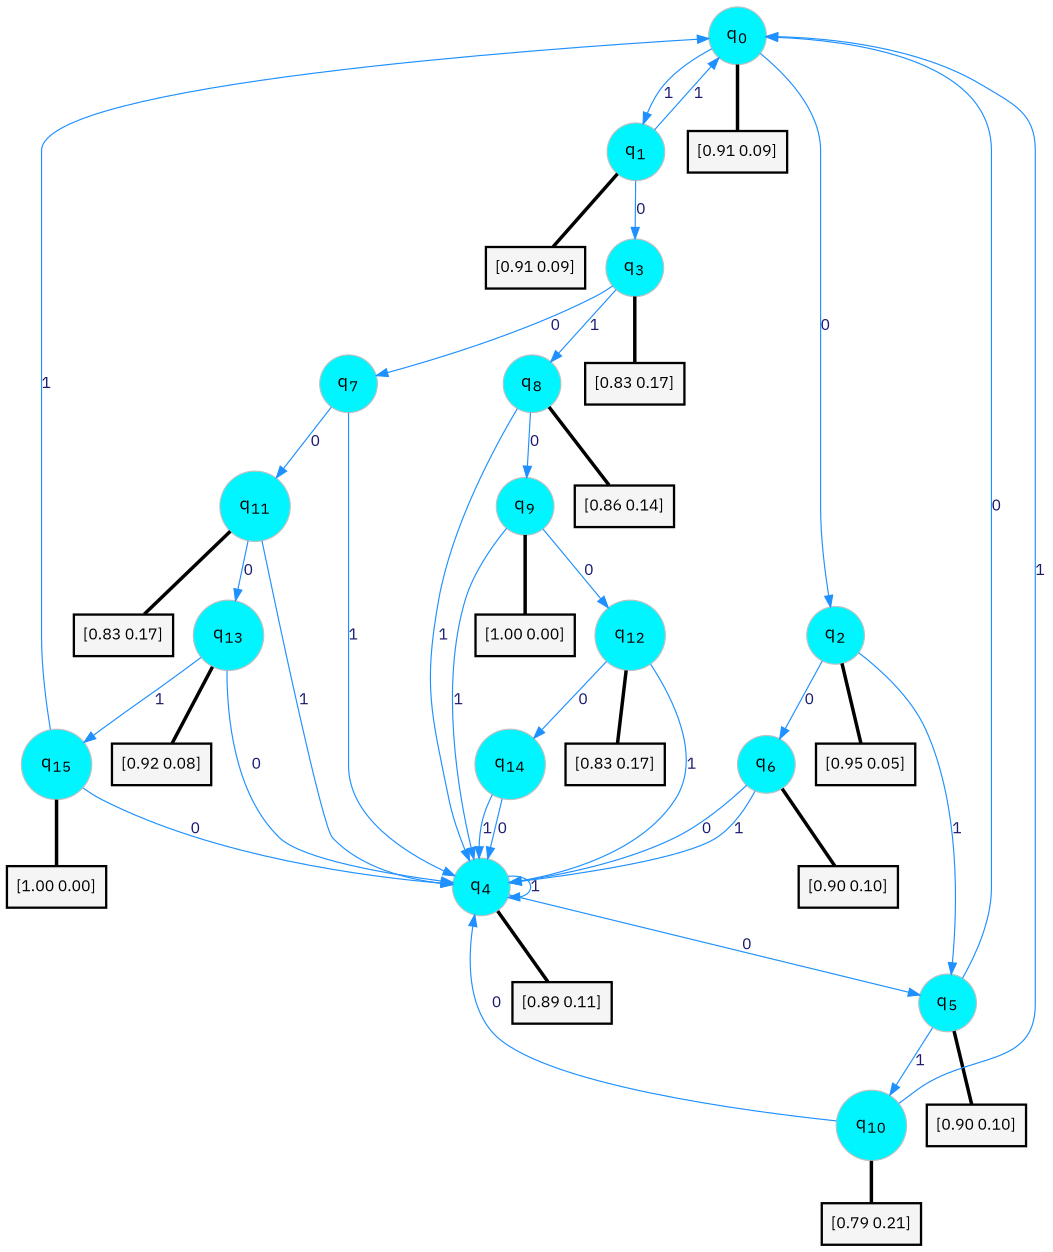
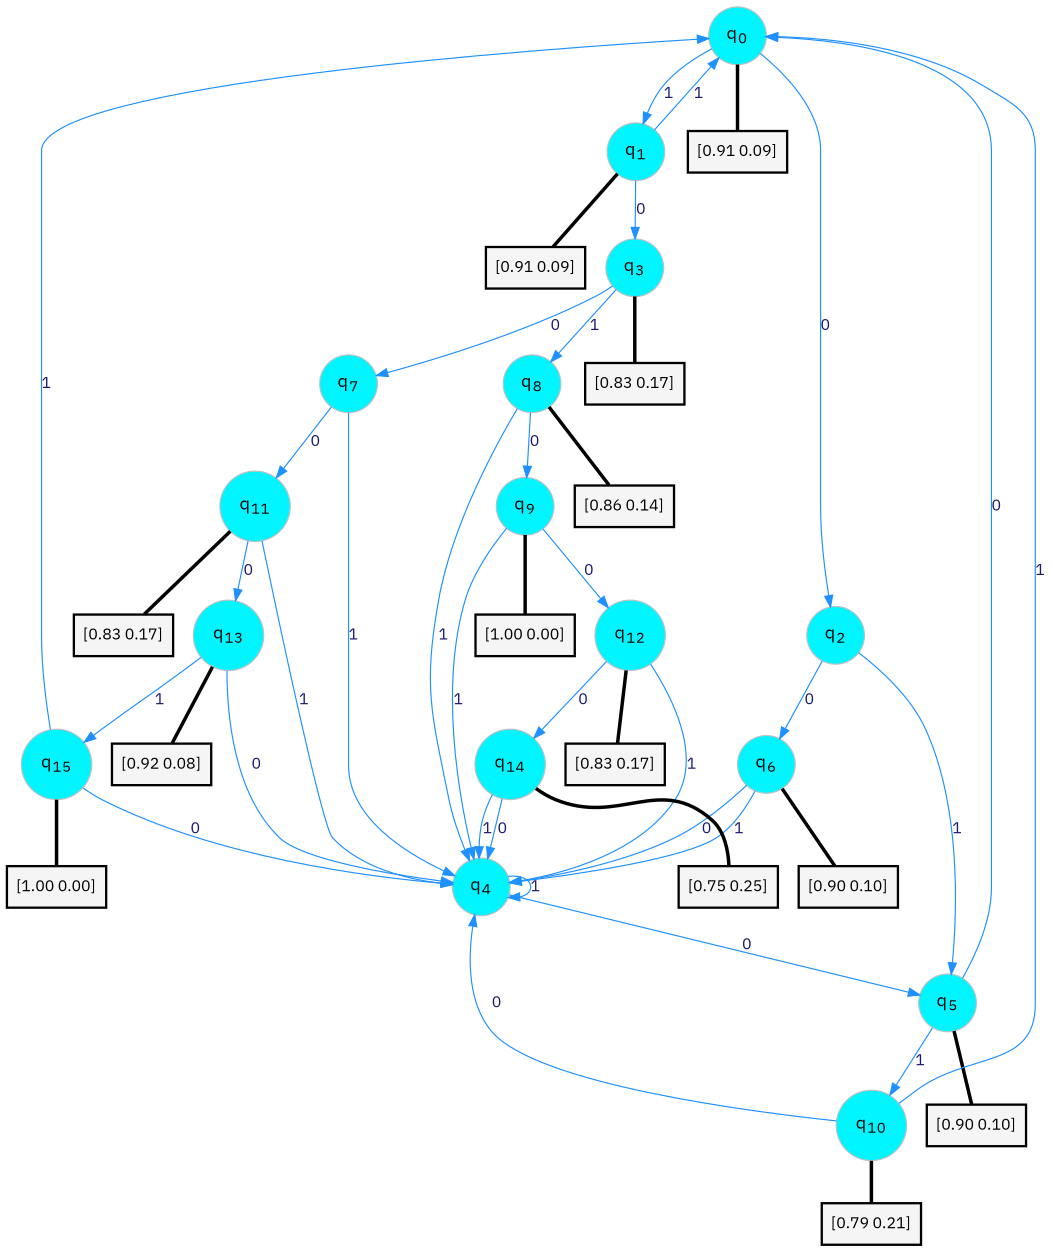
node "[0.95 0.05]": removed
node "[0.75 0.25]": added
node "[0.89 0.11]": removed
